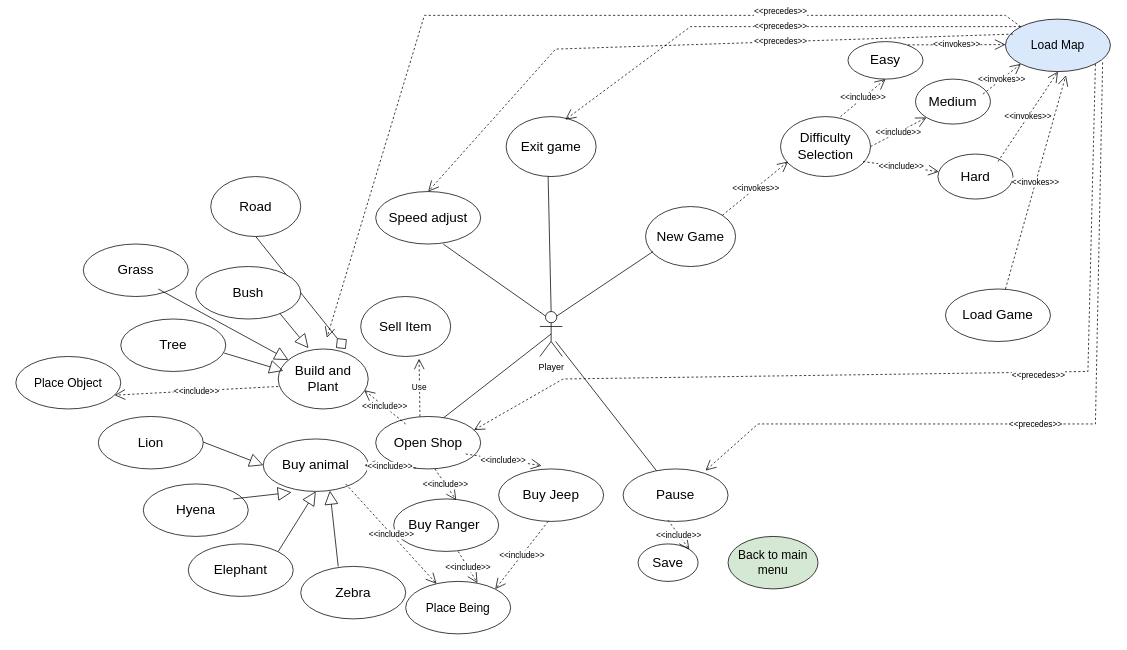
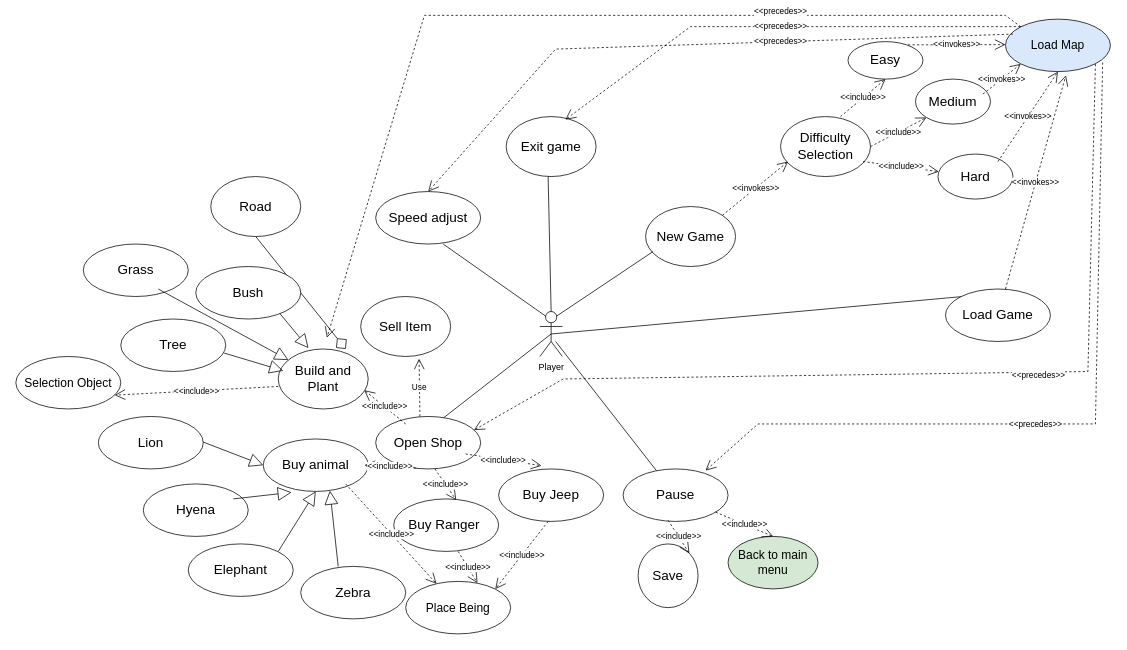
edge "Load Game" -- "Player": added
node "Place Object": label "Place Object" -> "Selection Object"
edge "Pause" -> "Back to main menu": added, label "<<include>>"
node "Save": size 60x38 -> 60x64
